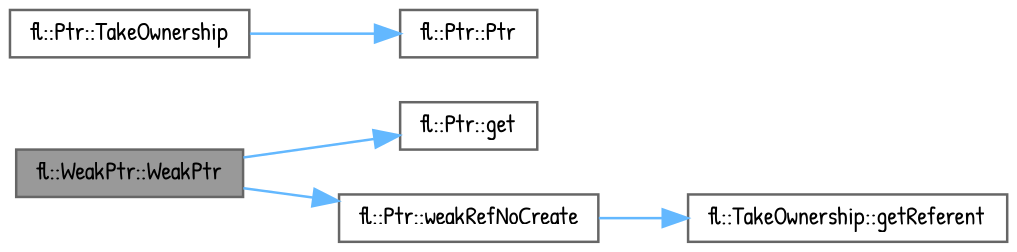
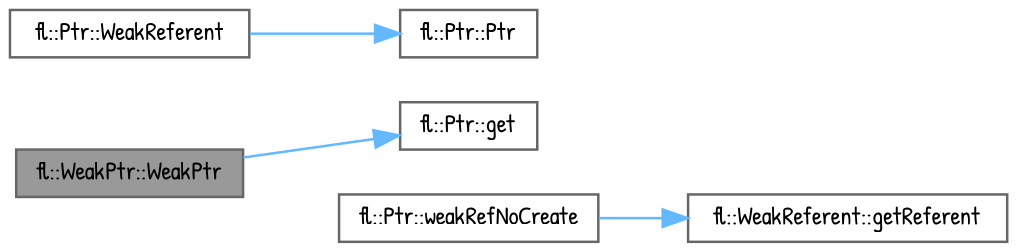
node "fl::Ptr::TakeOwnership": label "fl::Ptr::TakeOwnership" -> "fl::Ptr::WeakReferent"
edge "fl::WeakPtr::WeakPtr" -> "fl::Ptr::weakRefNoCreate": removed
node "fl::TakeOwnership::getReferent": label "fl::TakeOwnership::getReferent" -> "fl::WeakReferent::getReferent"
